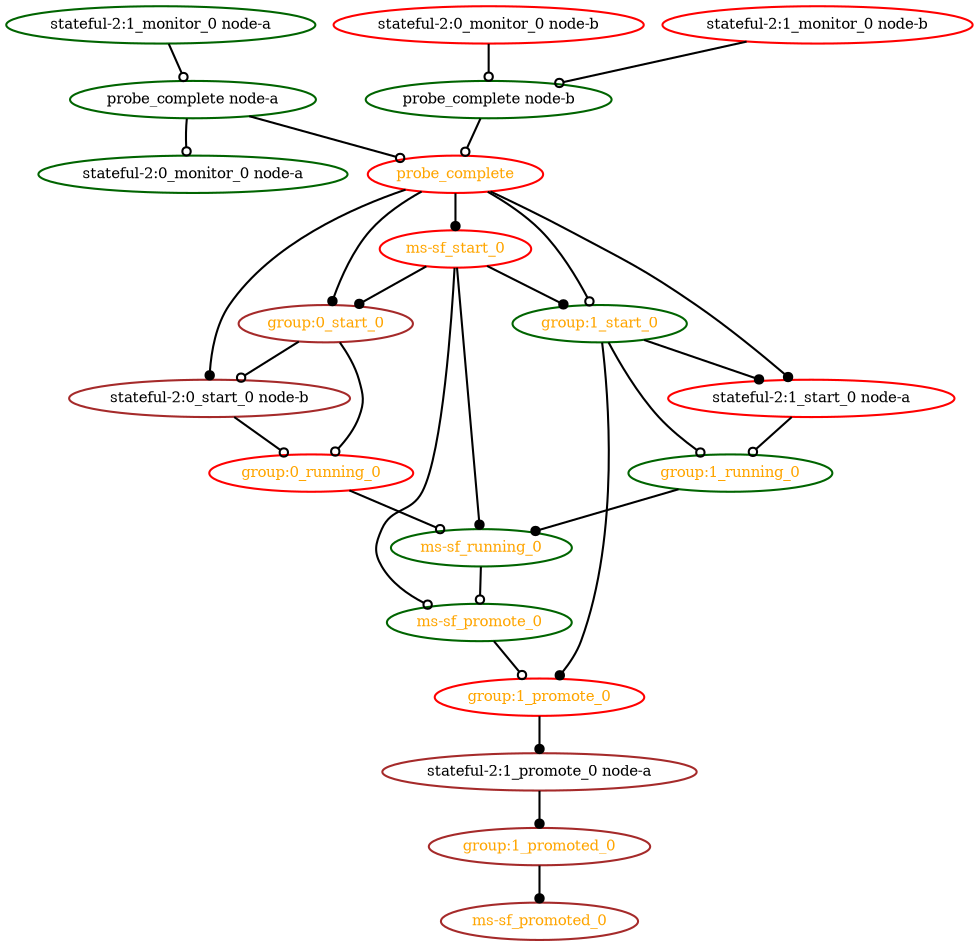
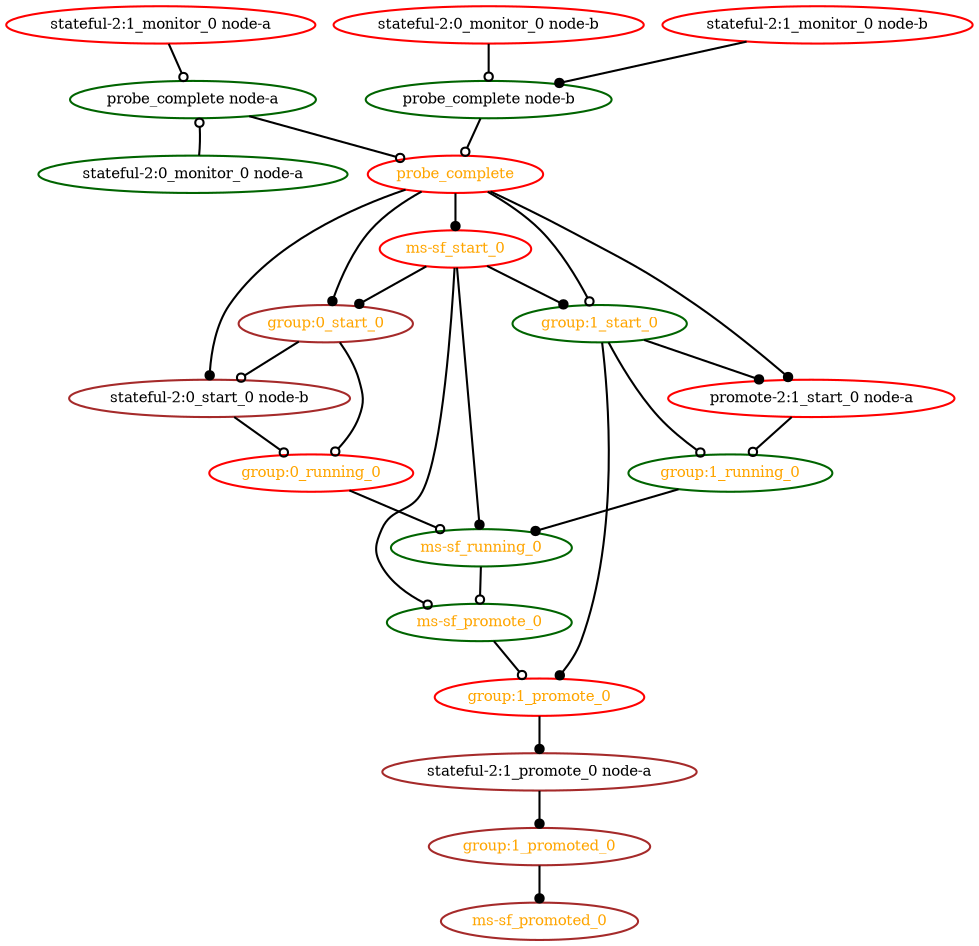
node "stateful-2:1_monitor_0 node-a": color darkgreen -> red
edge "stateful-2:1_monitor_0 node-b" -> "probe_complete node-b": arrowhead odot -> dot
edge "probe_complete node-a" -> "stateful-2:0_monitor_0 node-a": reversed
node "stateful-2:1_start_0 node-a": label "stateful-2:1_start_0 node-a" -> "promote-2:1_start_0 node-a"
